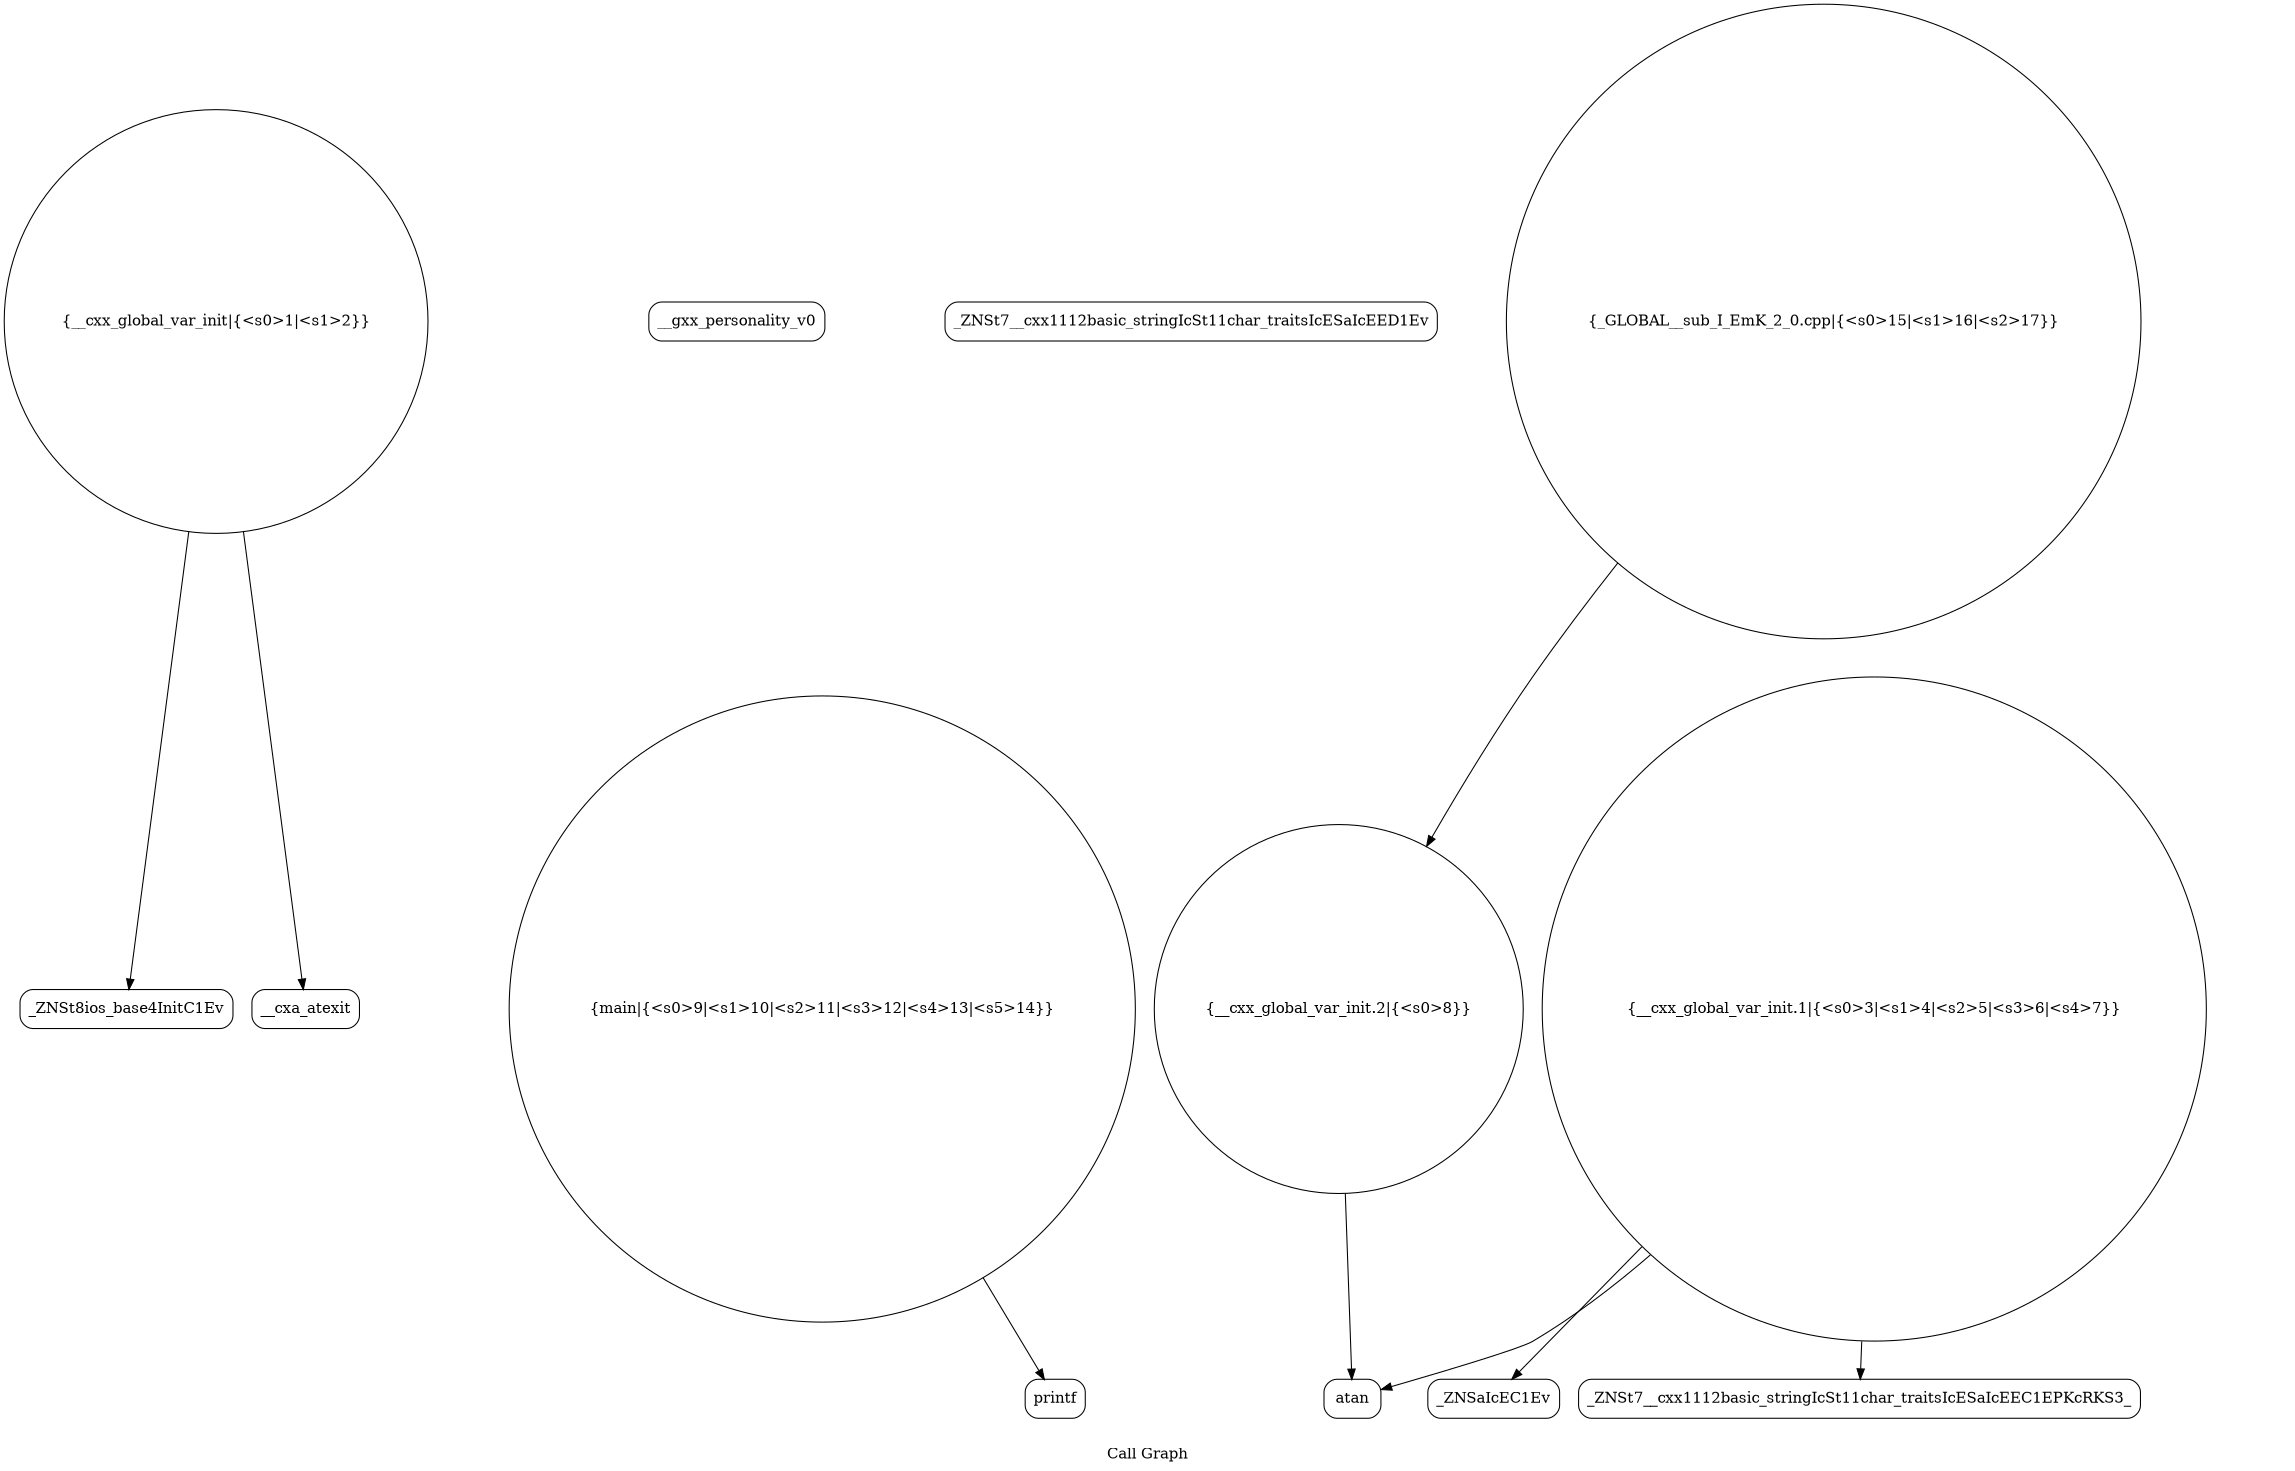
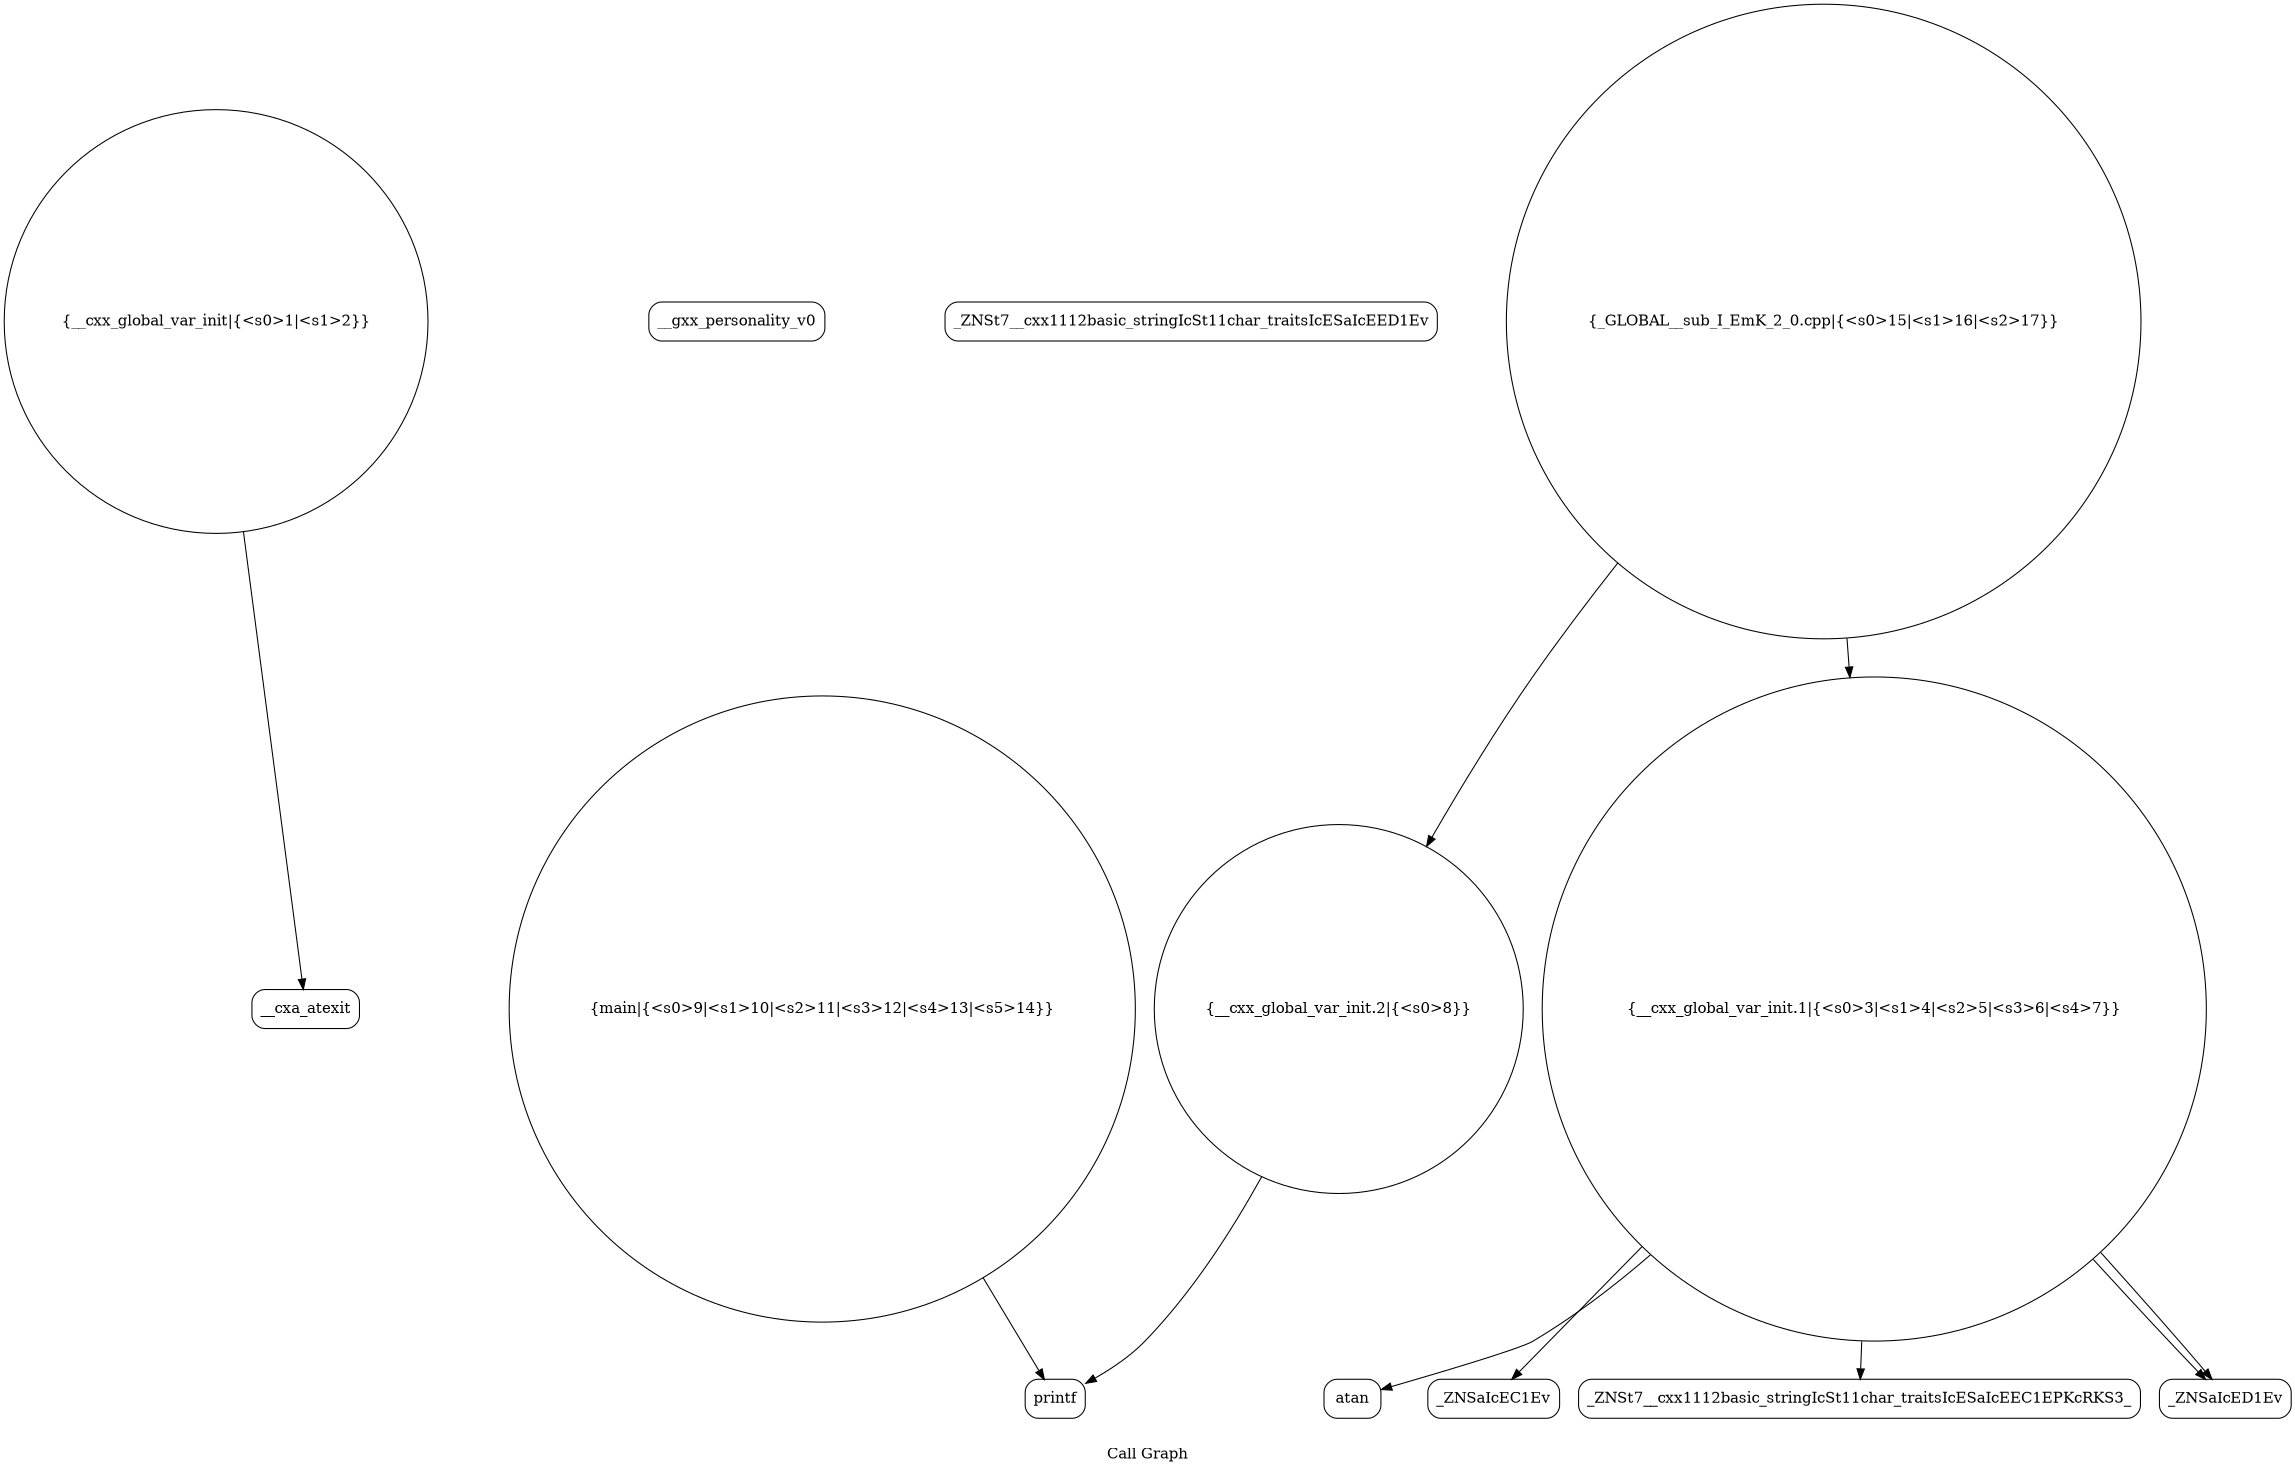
edge "{_GLOBAL__sub_I_EmK_2_0.cpp|{<s0>15|<s1>16|<s2>17}}" -> "{__cxx_global_var_init.1|{<s0>3|<s1>4|<s2>5|<s3>6|<s4>7}}": added
node "_ZNSt8ios_base4InitC1Ev": removed
edge "{__cxx_global_var_init.2|{<s0>8}}" -> "atan": now "{__cxx_global_var_init.2|{<s0>8}}" -> "printf"
node "_ZNSaIcED1Ev": added
